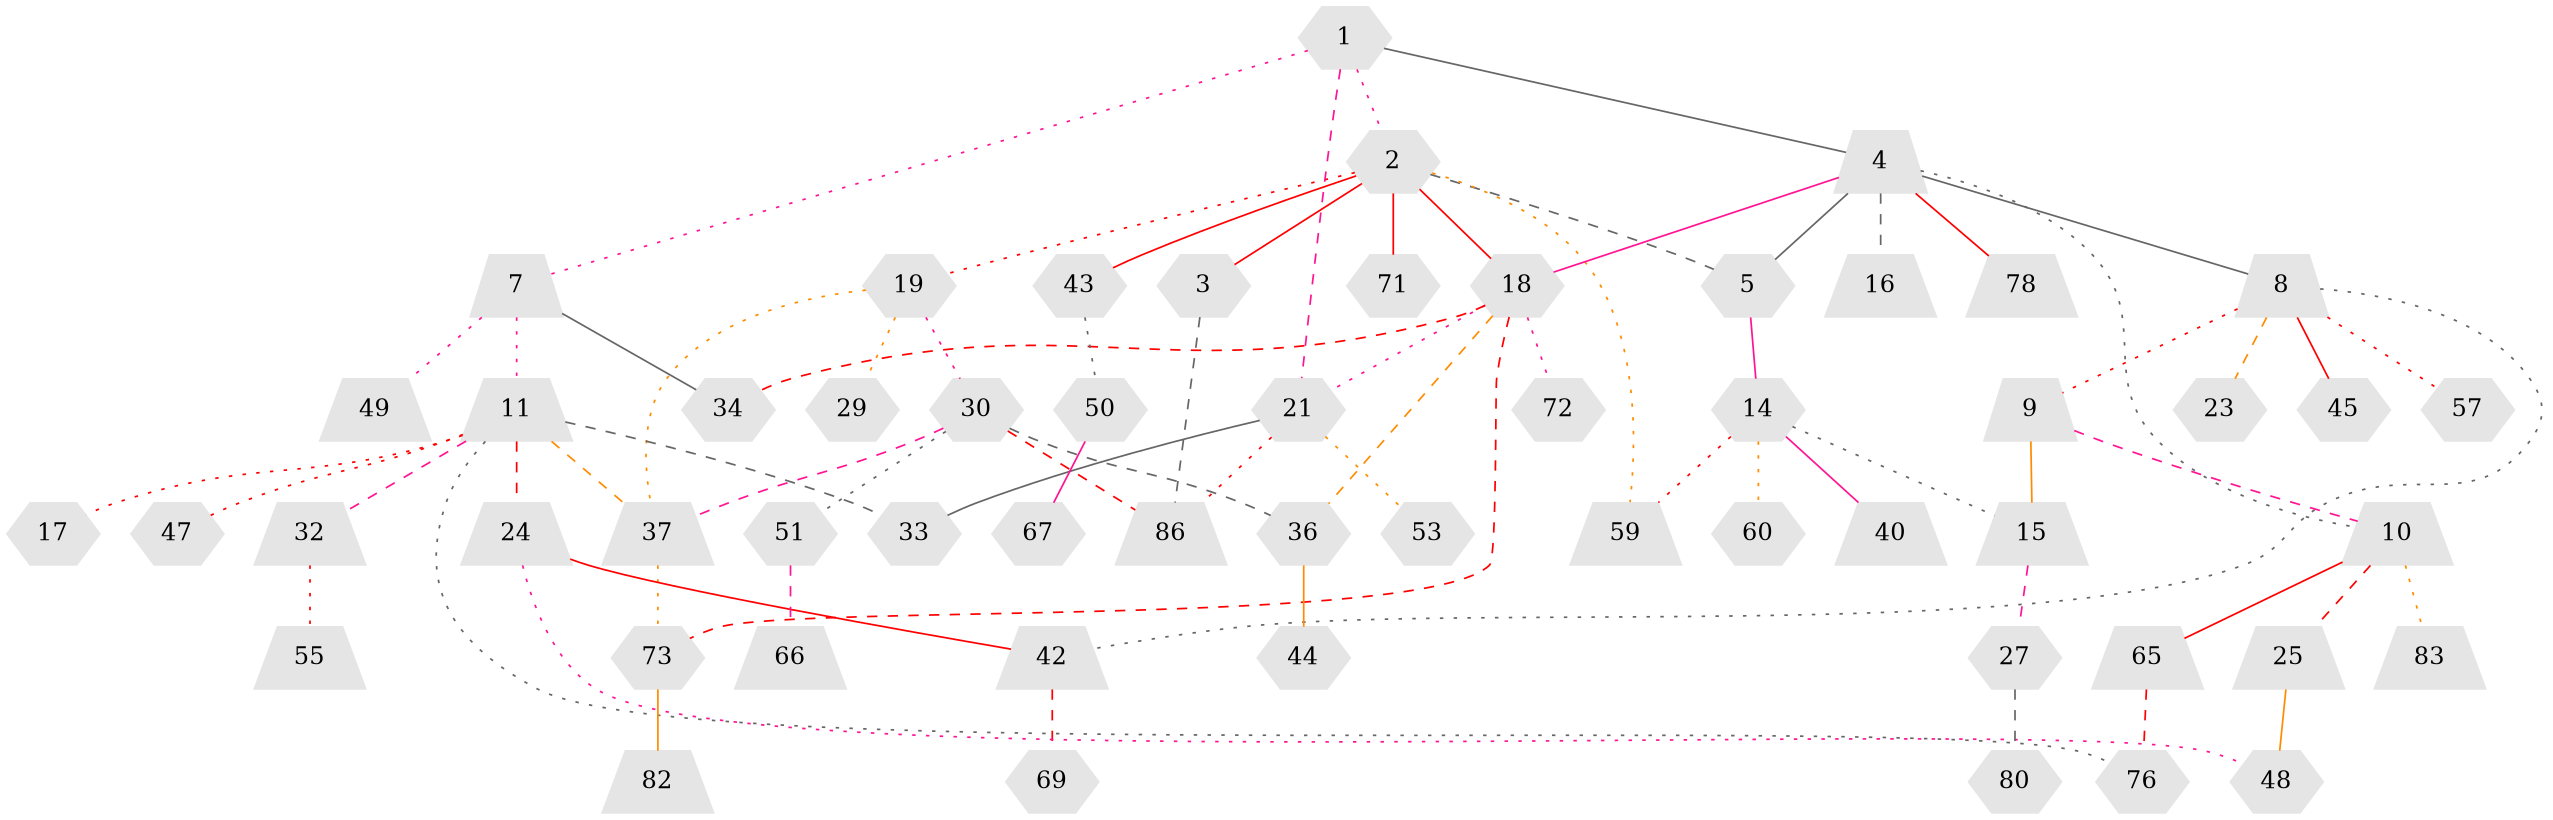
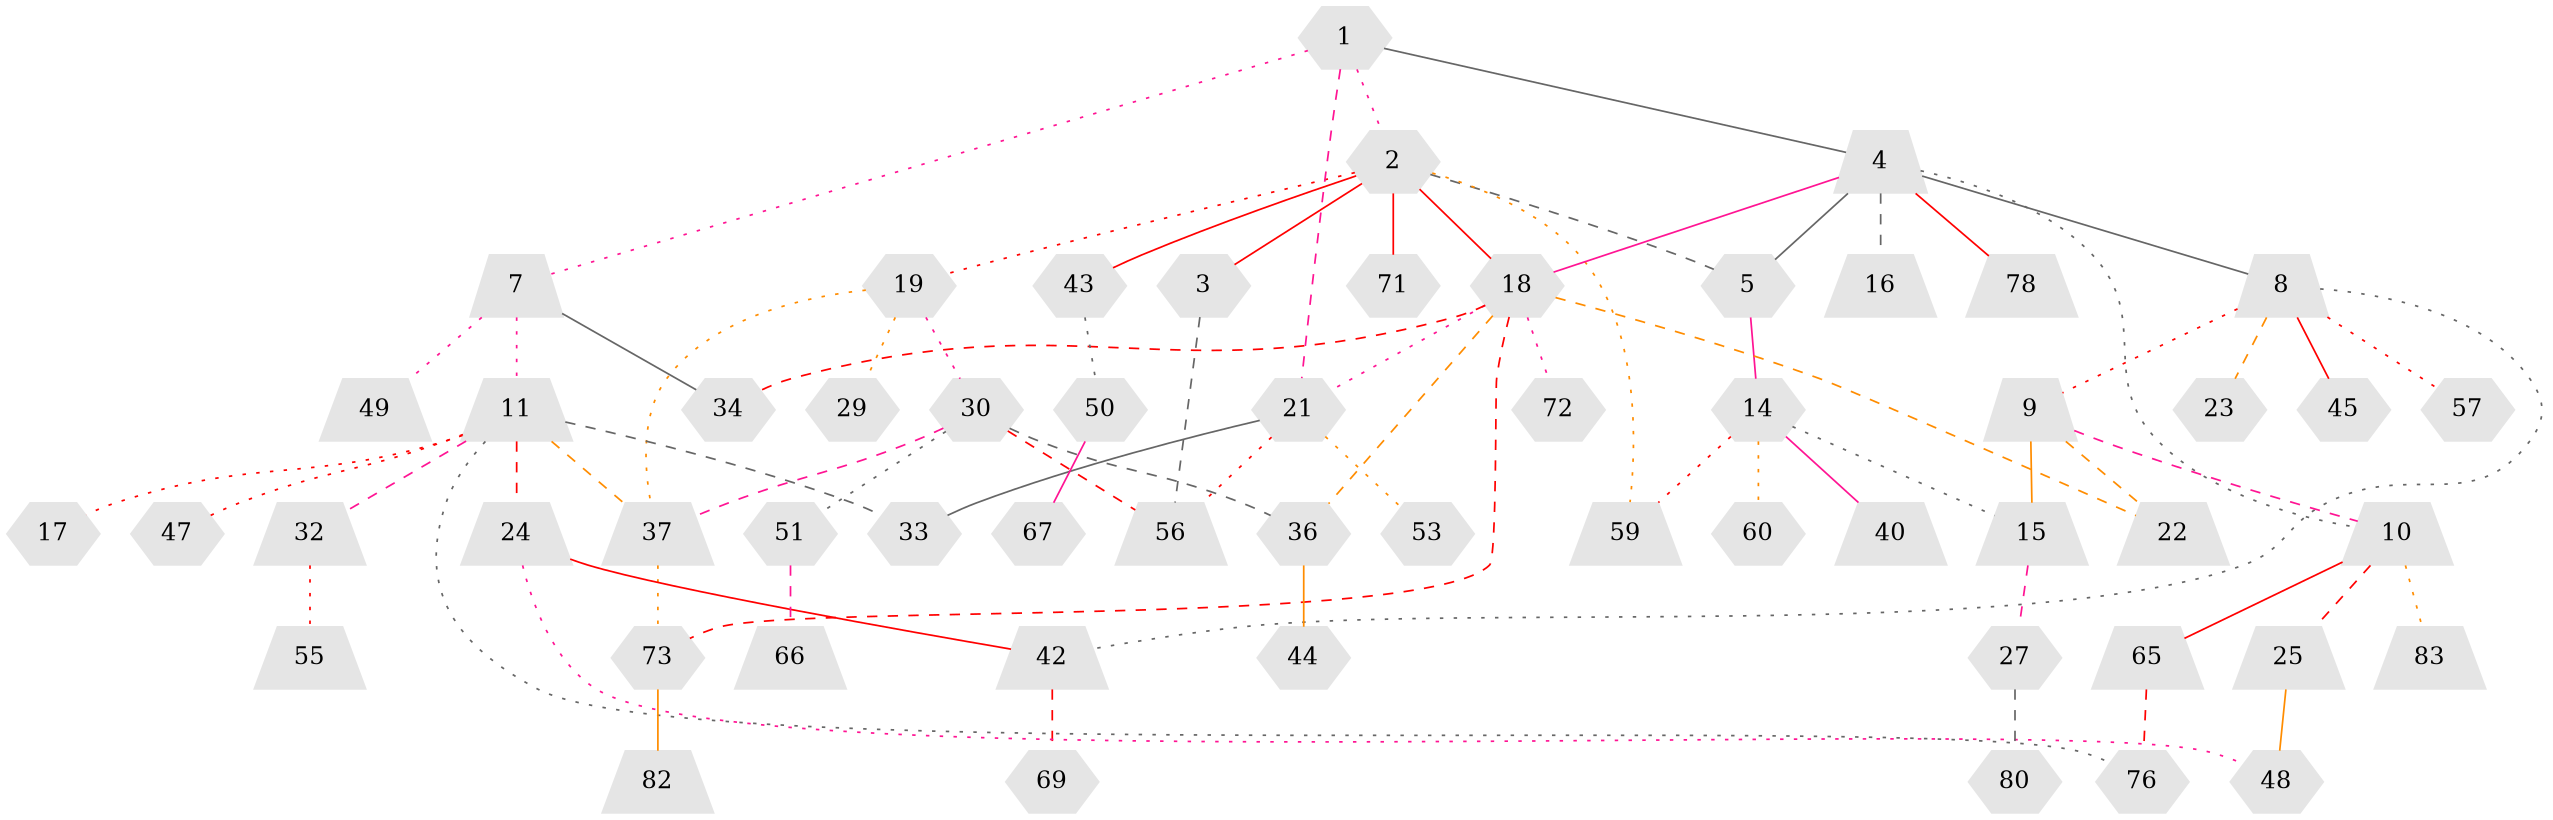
node "86": label "86" -> "56"
node "22": added
